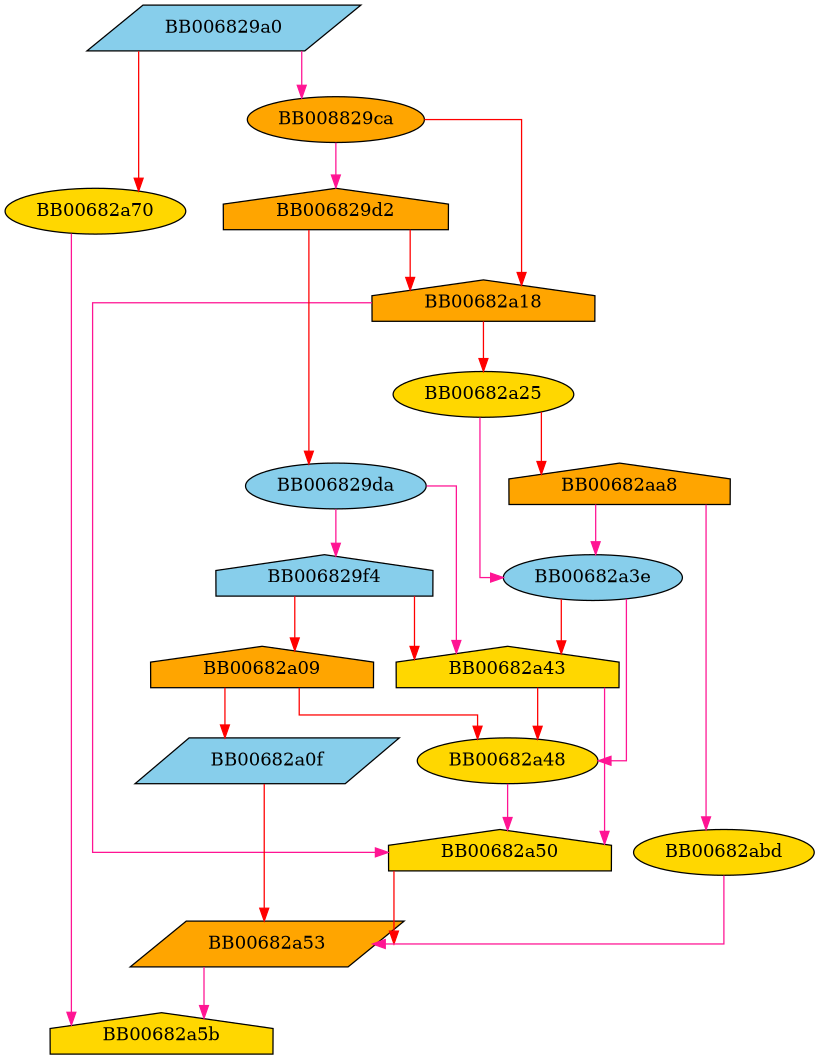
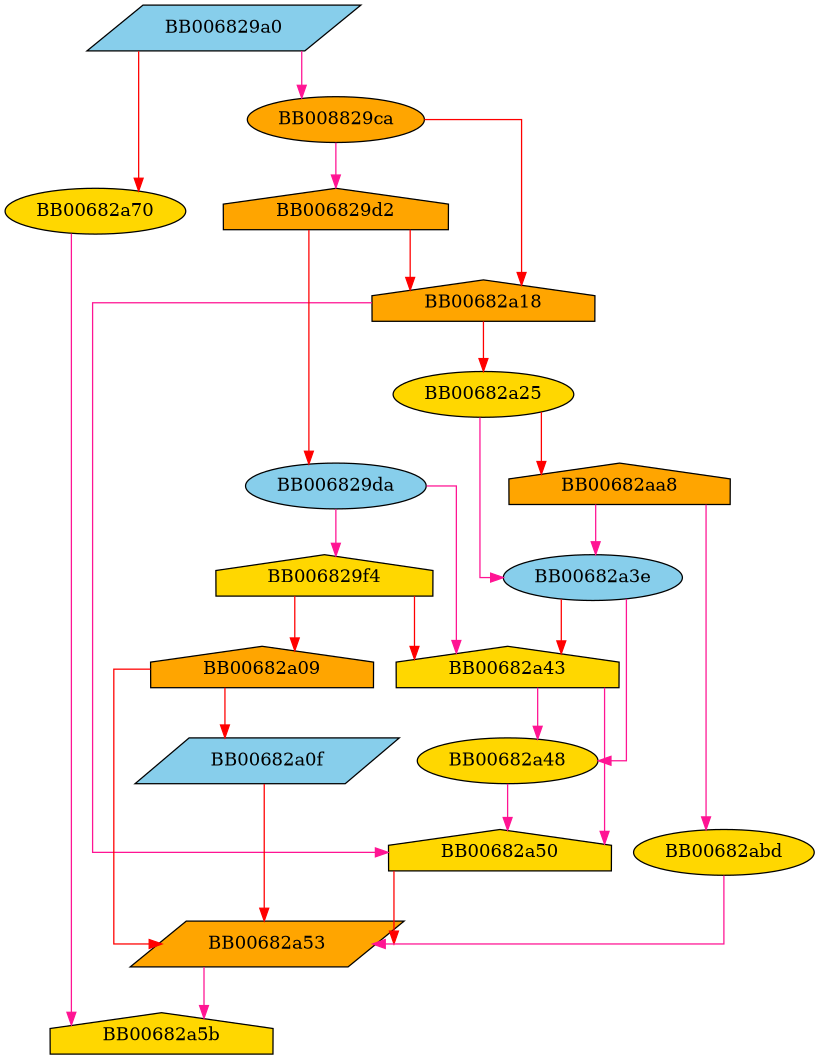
node "BB006829f4": fillcolor skyblue -> gold
edge "BB00682a43" -> "BB00682a48": color red -> deeppink
edge "BB00682a09" -> "BB00682a48": now "BB00682a09" -> "BB00682a53"
